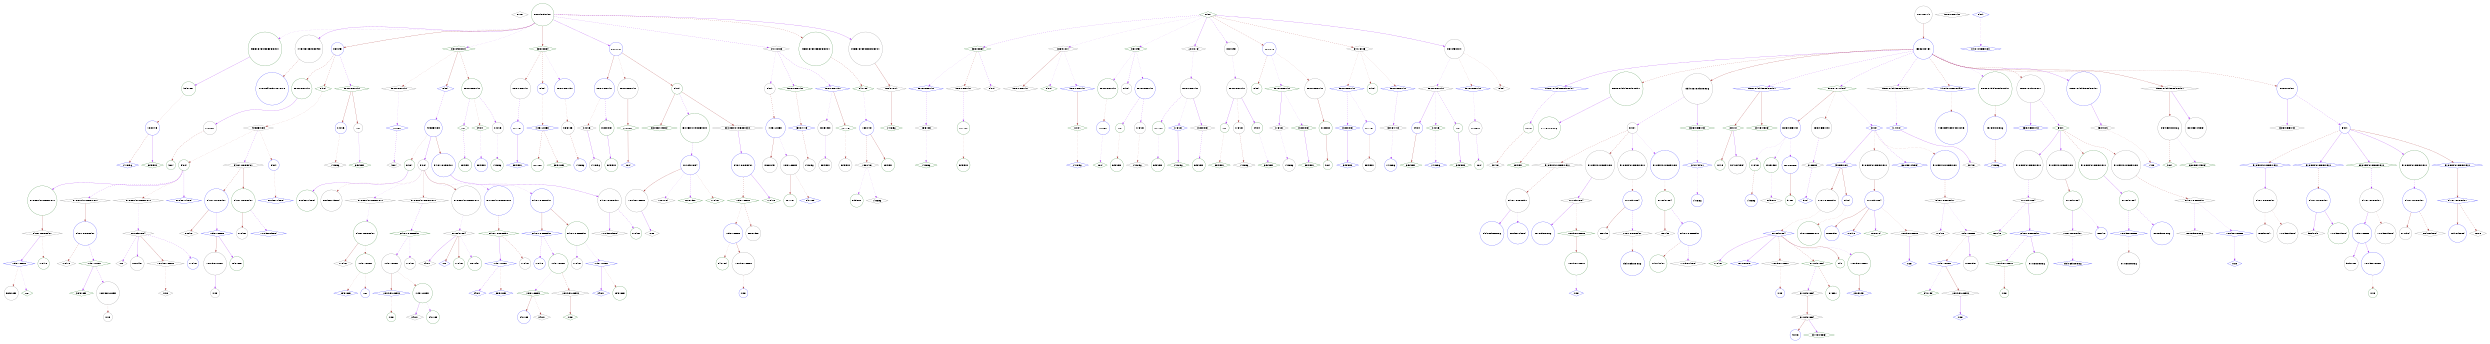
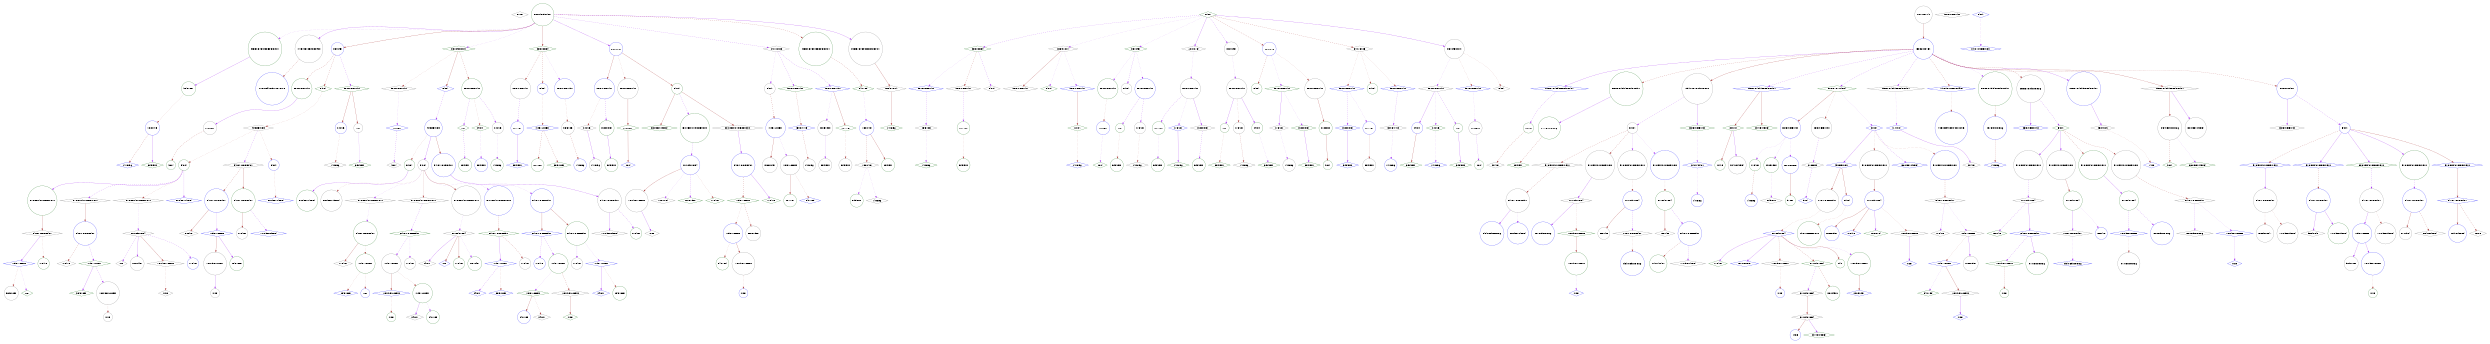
node "claimReward_TOD26": label "claimReward_TOD26" -> "claimReward_TOD22"
node "setReward_TOD27": label "setReward_TOD27" -> "setReward_TOD26"
node "bytes4": label "bytes4" -> "transfer4"
node "from3": label "from3" -> "sha3"
